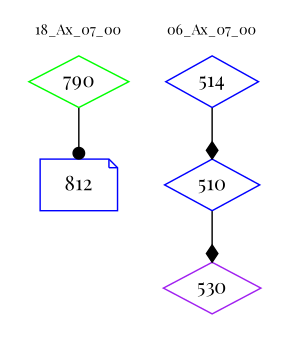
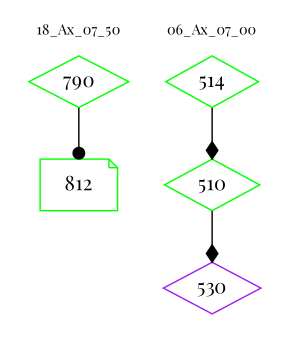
cluster "18_Ax_07_00": label "18_Ax_07_00" -> "18_Ax_07_50"
node "514": color blue -> green
node "812": color blue -> green
node "510": color blue -> green
